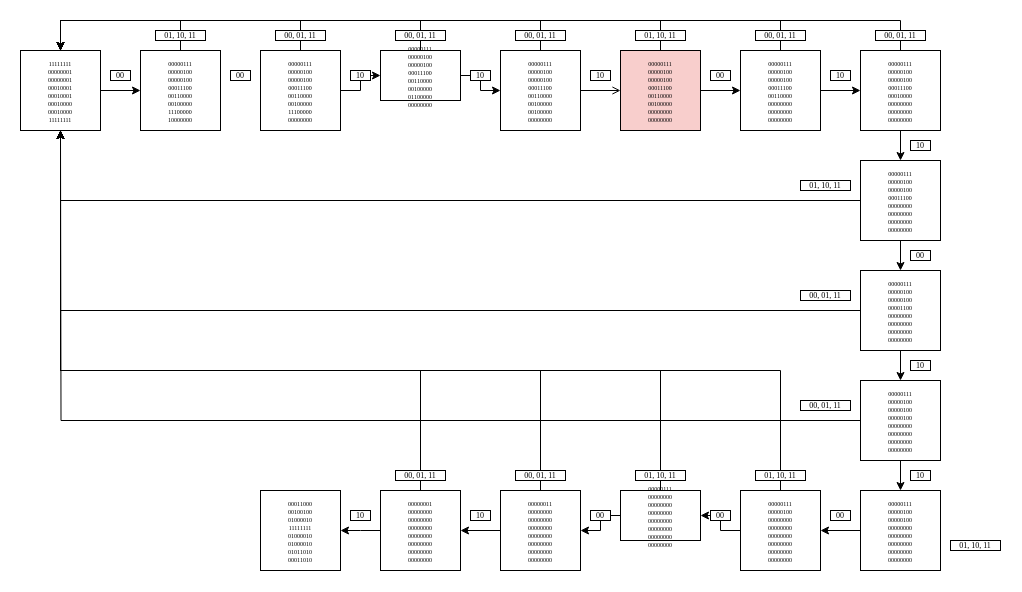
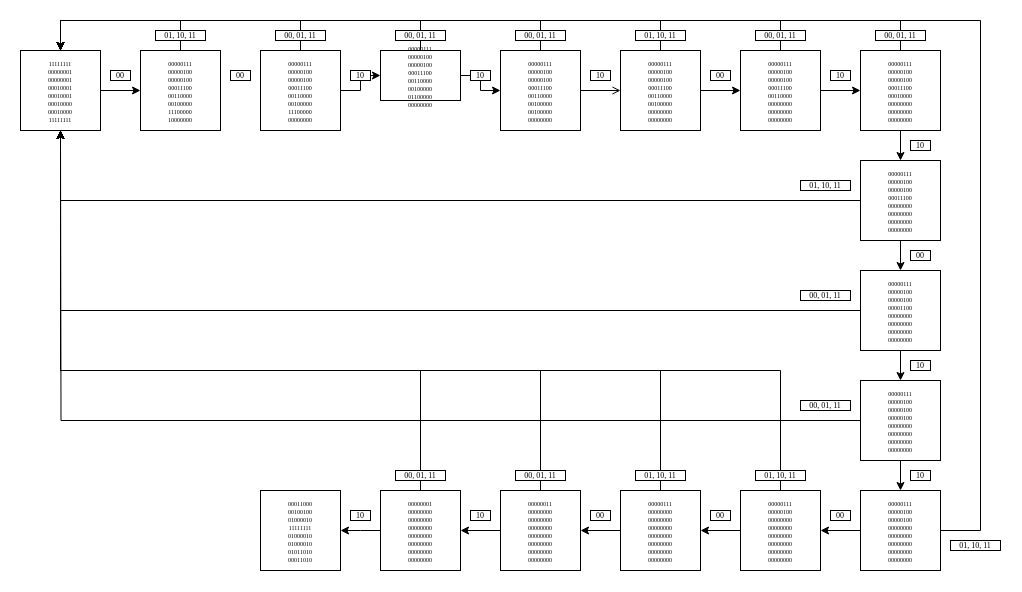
node "00000111 00000100 00000100 00011100 00110000 00100000 00000000 00000000": fillcolor #f8cecc -> #ffffff
edge "00000111 00000100 00000100 00000000 00000000 00000000 00000000 00000000" -> "11111111 00000001 00000001 00010001 00010001 00010000 00010000 11111111": added
node "00000111 00000000 00000000 00000000 00000000 00000000 00000000 00000000": size 80x50 -> 80x80
